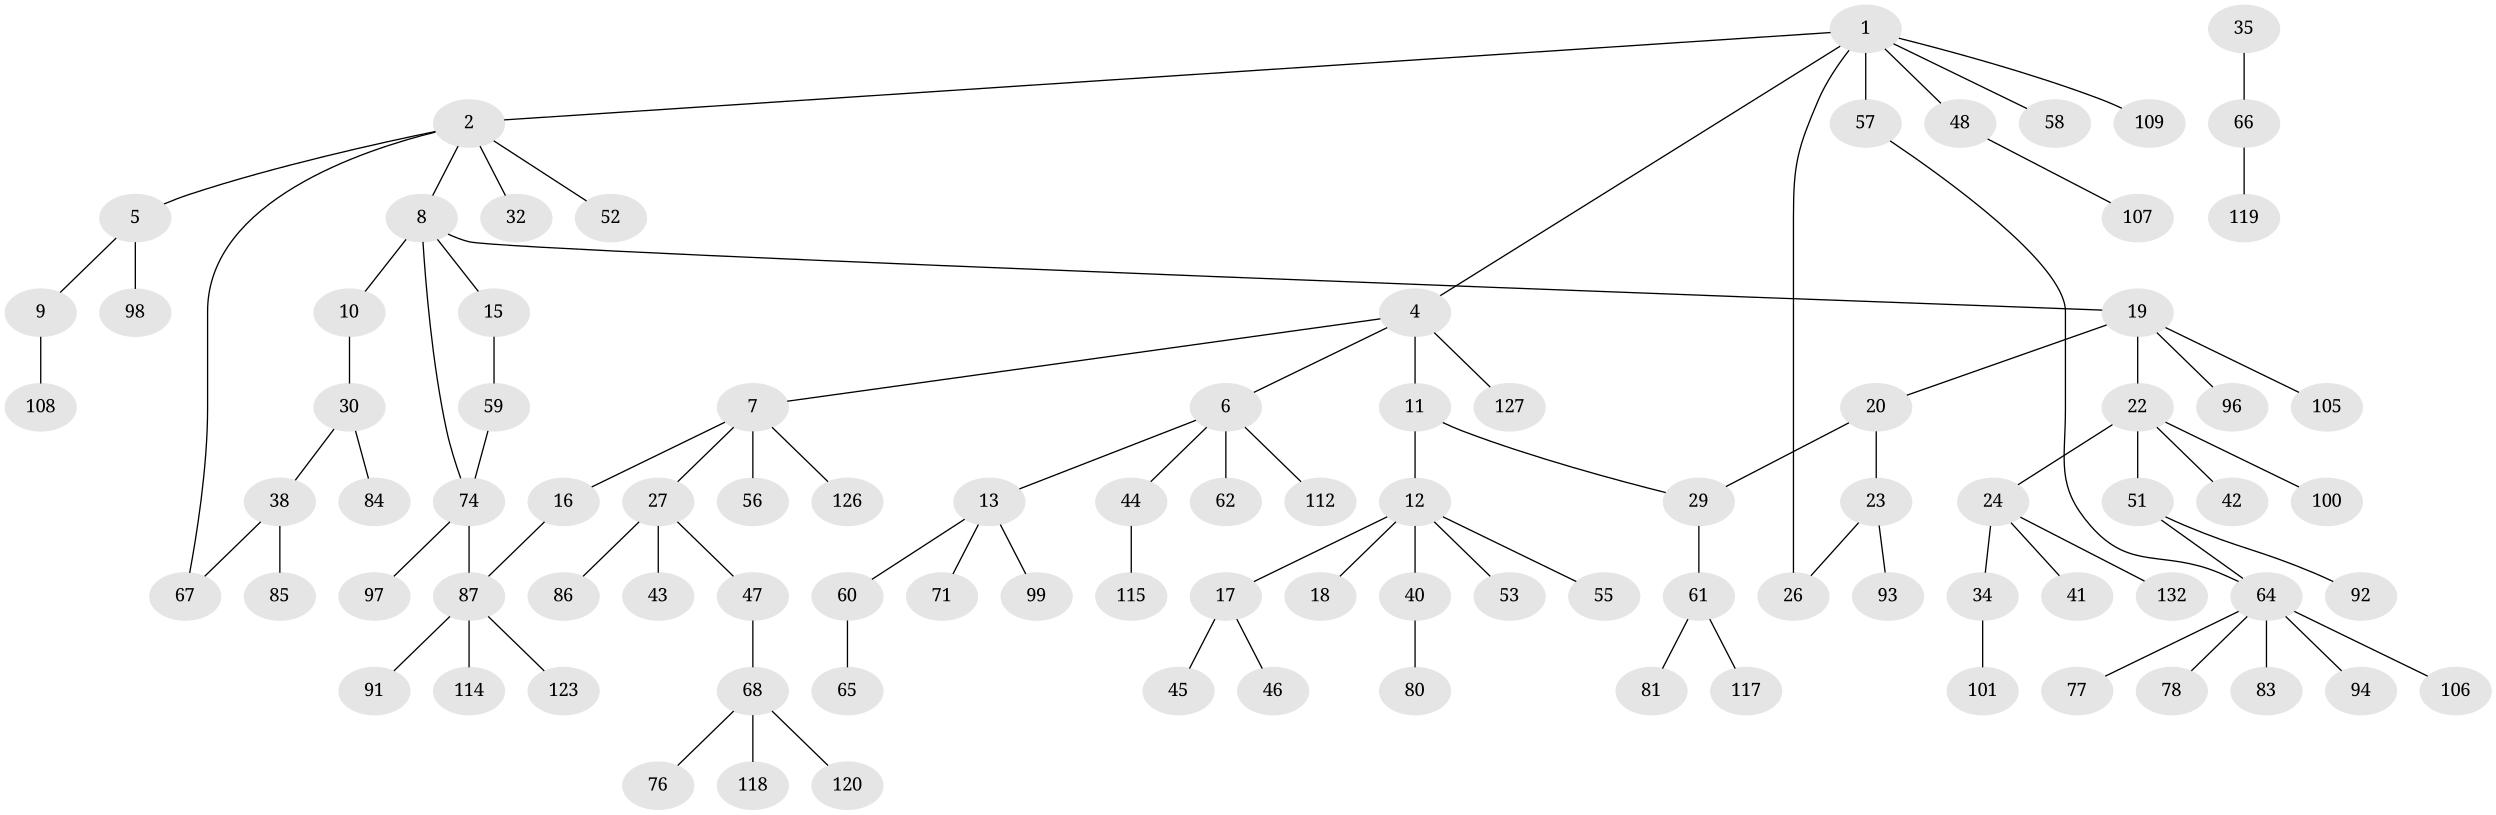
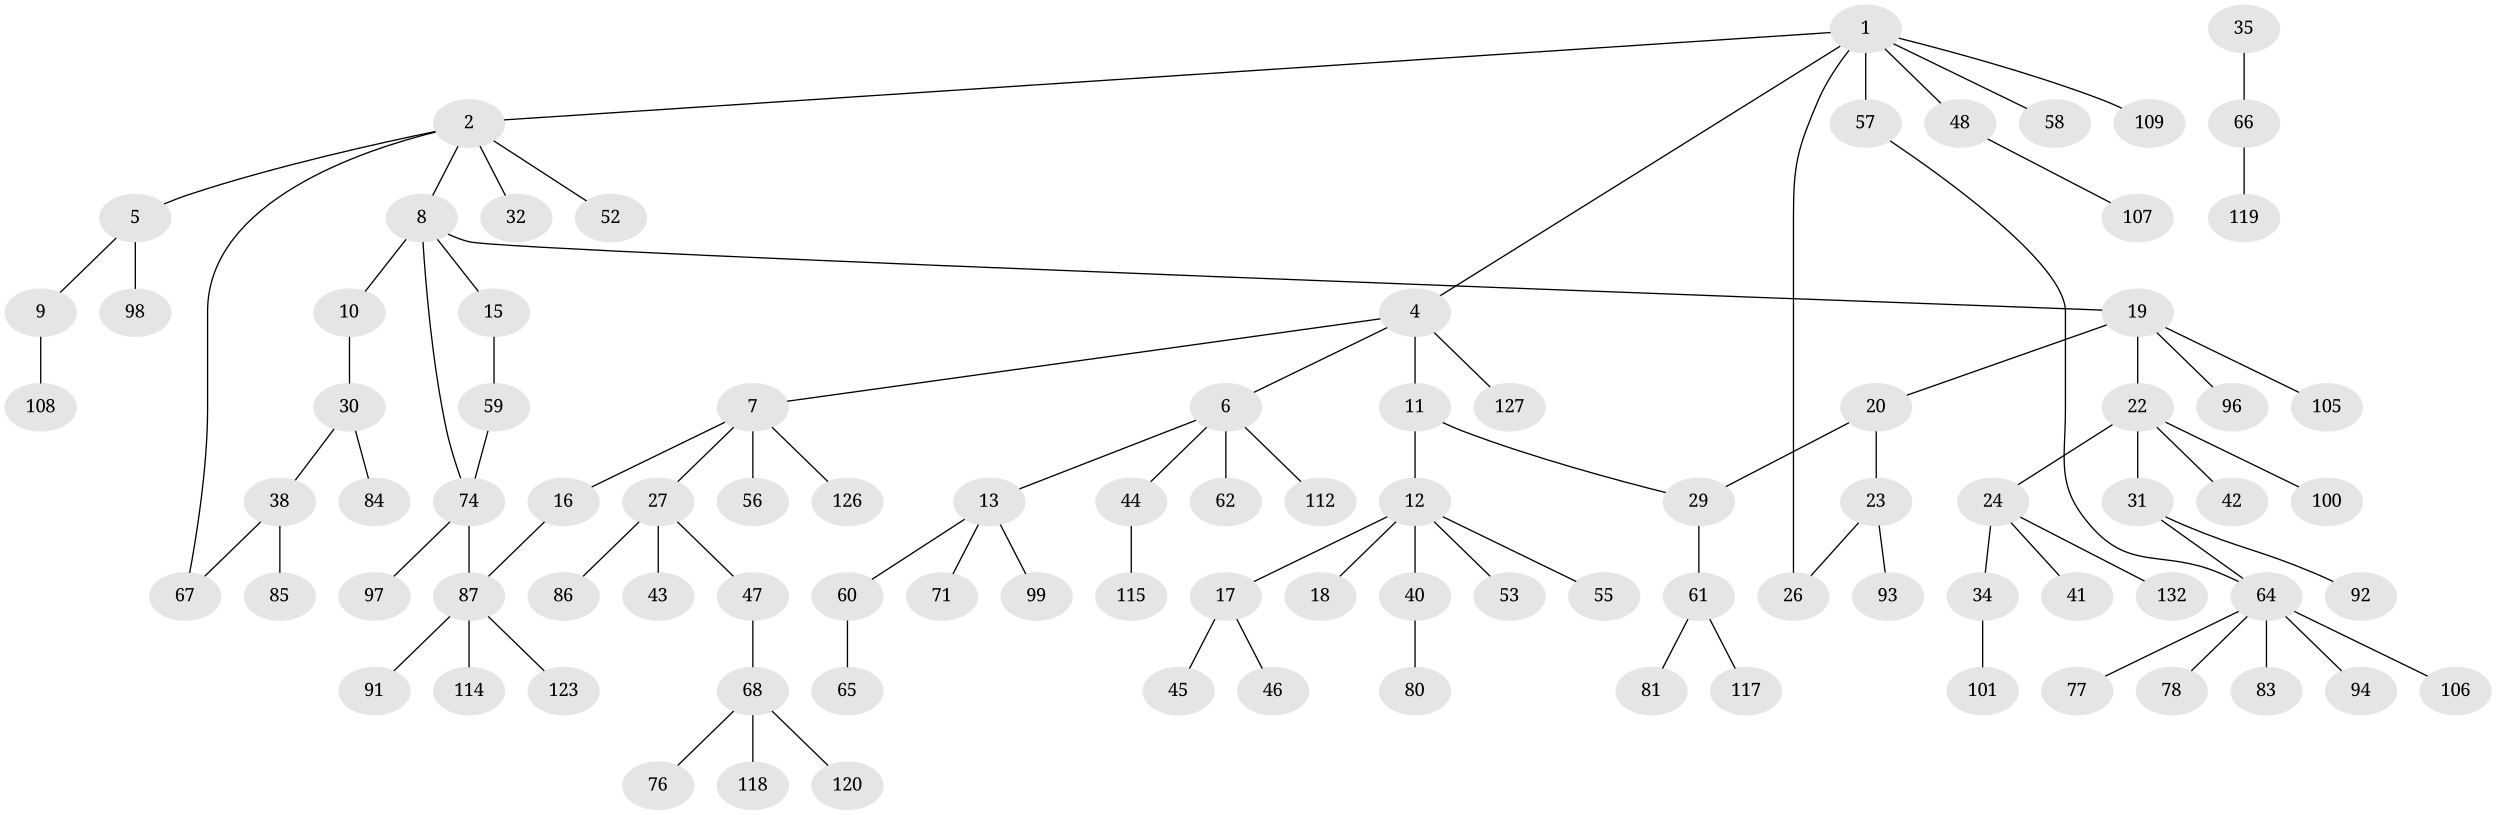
node "51": label "51" -> "31"
